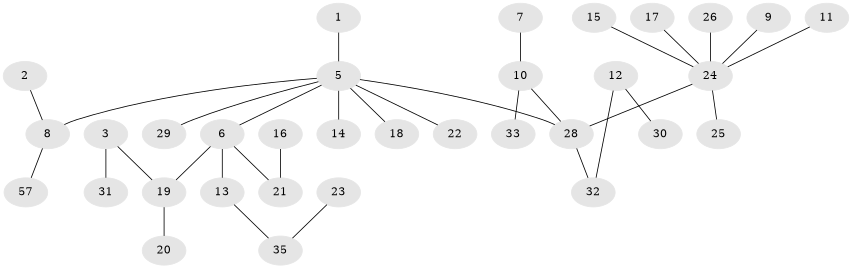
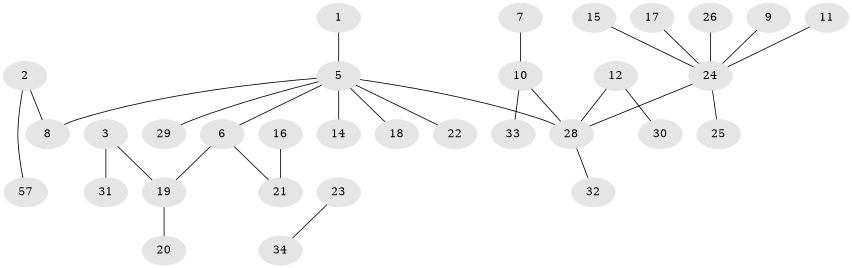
edge "12" -- "32": now "12" -- "28"
edge "8" -- "57": now "2" -- "57"
node "13": removed
node "35": label "35" -> "34"
